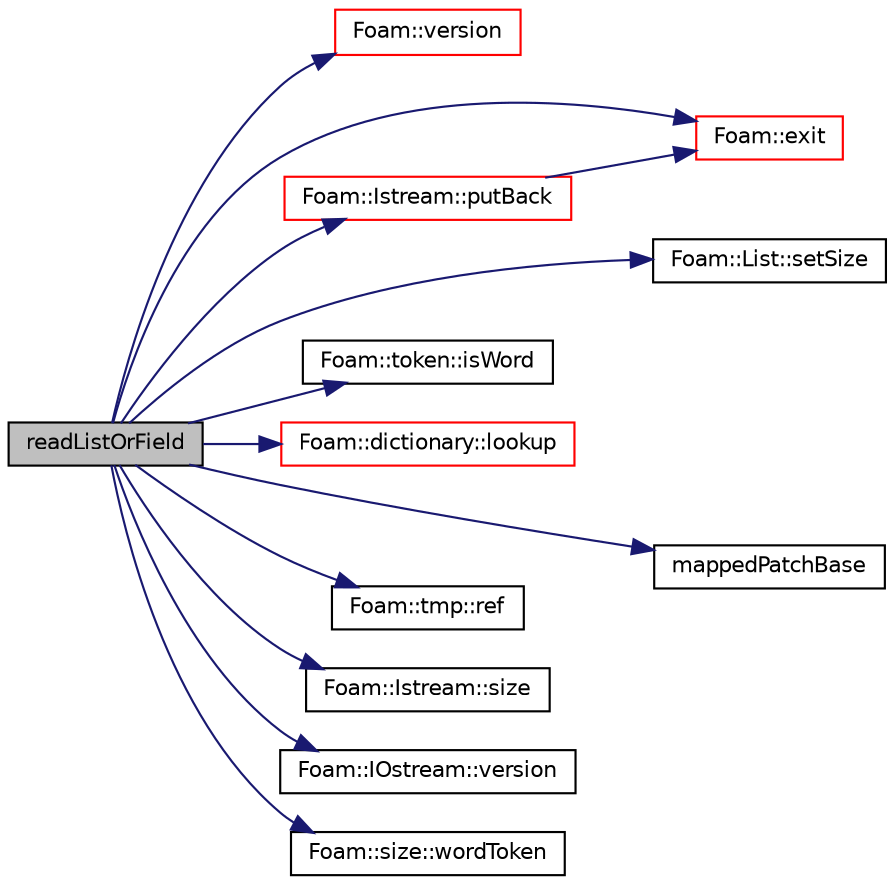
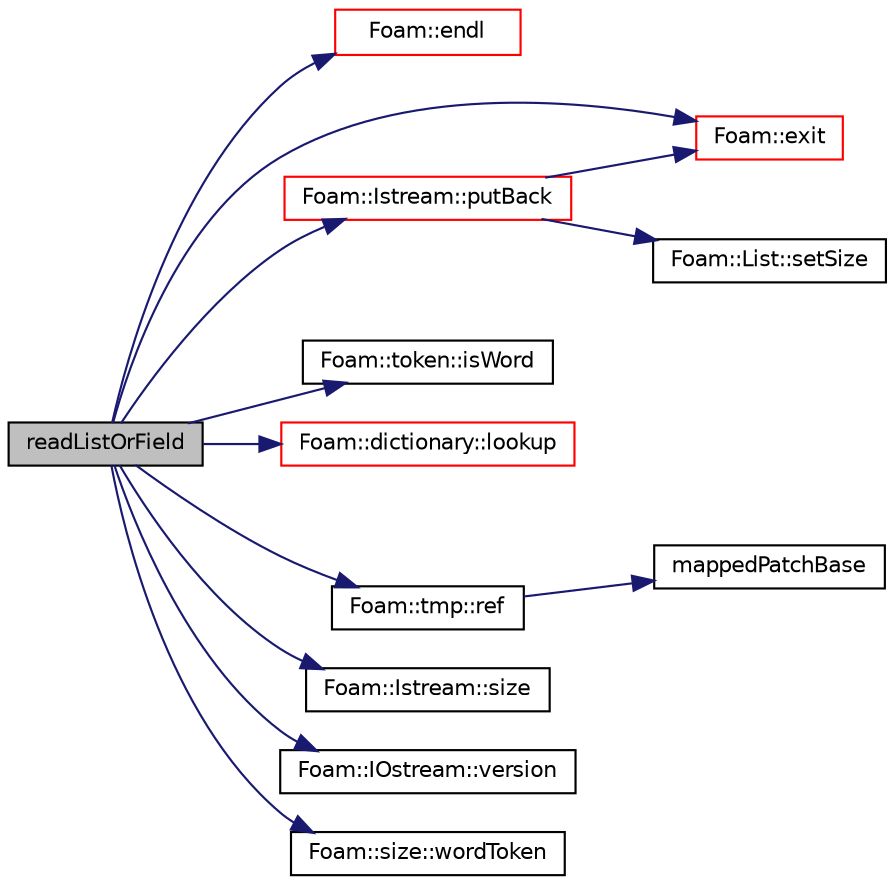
node "Foam::version": label "Foam::version" -> "Foam::endl"
edge "readListOrField" -> "Foam::List::setSize": now "Foam::Istream::putBack" -> "Foam::List::setSize"
edge "readListOrField" -> "mappedPatchBase": now "Foam::tmp::ref" -> "mappedPatchBase"
